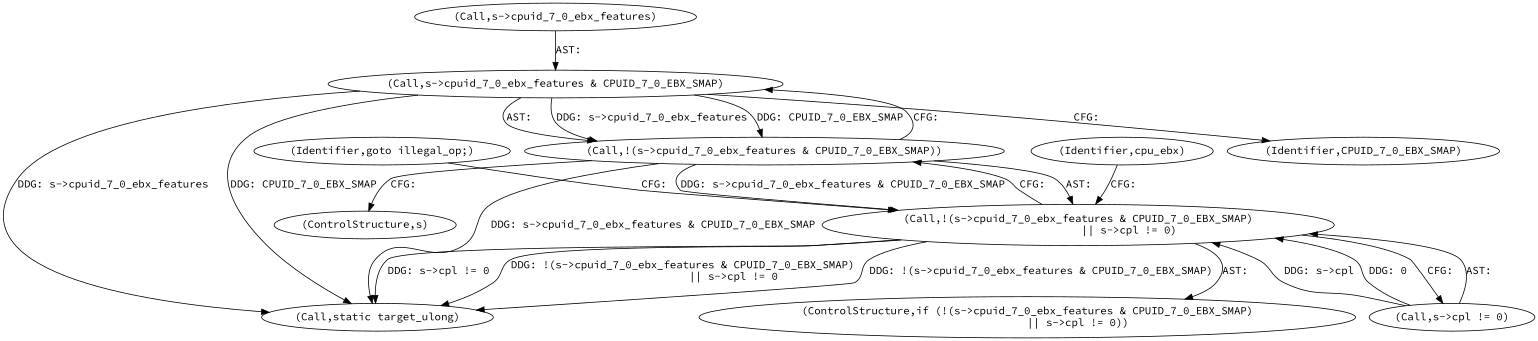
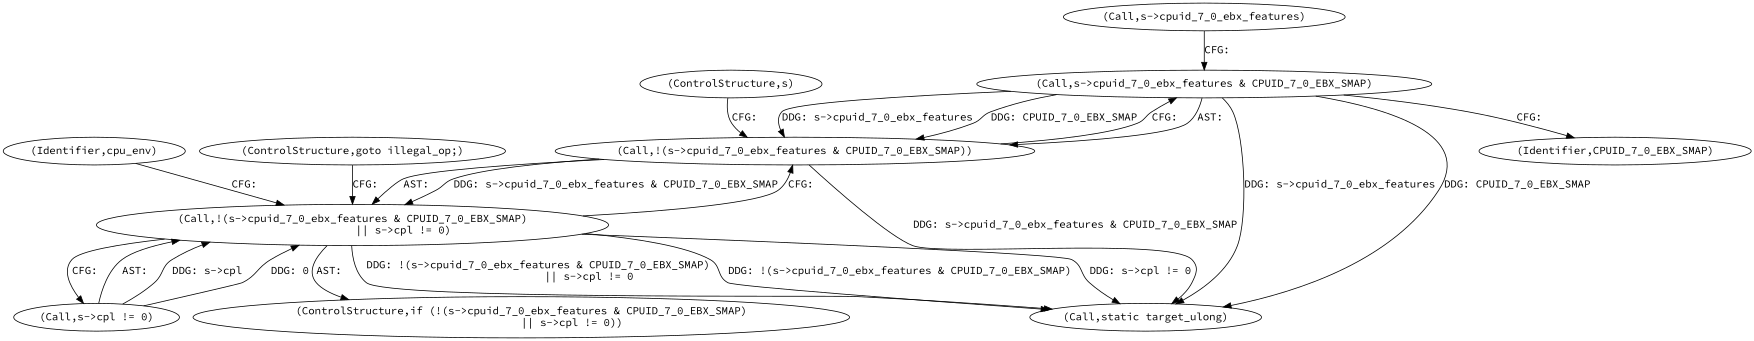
edge "(Call,s->cpuid_7_0_ebx_features)" -> "(Call,s->cpuid_7_0_ebx_features & CPUID_7_0_EBX_SMAP)": label "AST: " -> "CFG: "
node "(Identifier,goto illegal_op;)": label "(Identifier,goto illegal_op;)" -> "(ControlStructure,goto illegal_op;)"
node "(Identifier,cpu_ebx)": label "(Identifier,cpu_ebx)" -> "(Identifier,cpu_env)"
edge "(Call,!(s->cpuid_7_0_ebx_features & CPUID_7_0_EBX_SMAP))" -> "(ControlStructure,s)": reversed
